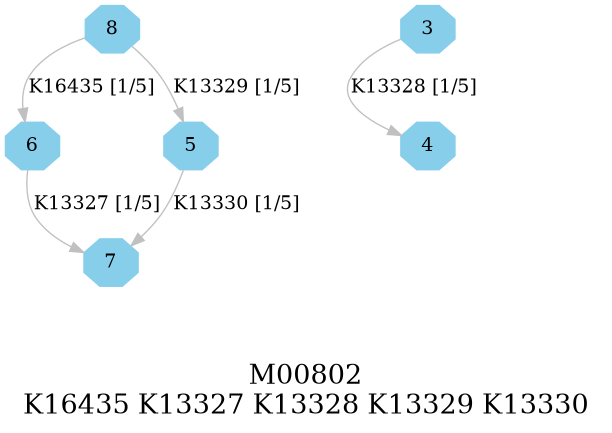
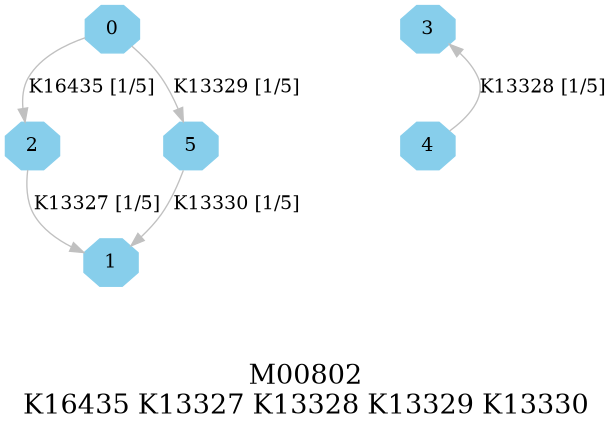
node "8": label "8" -> "0"
edge "3" -> "4": reversed
node "6": label "6" -> "2"
node "7": label "7" -> "1"
